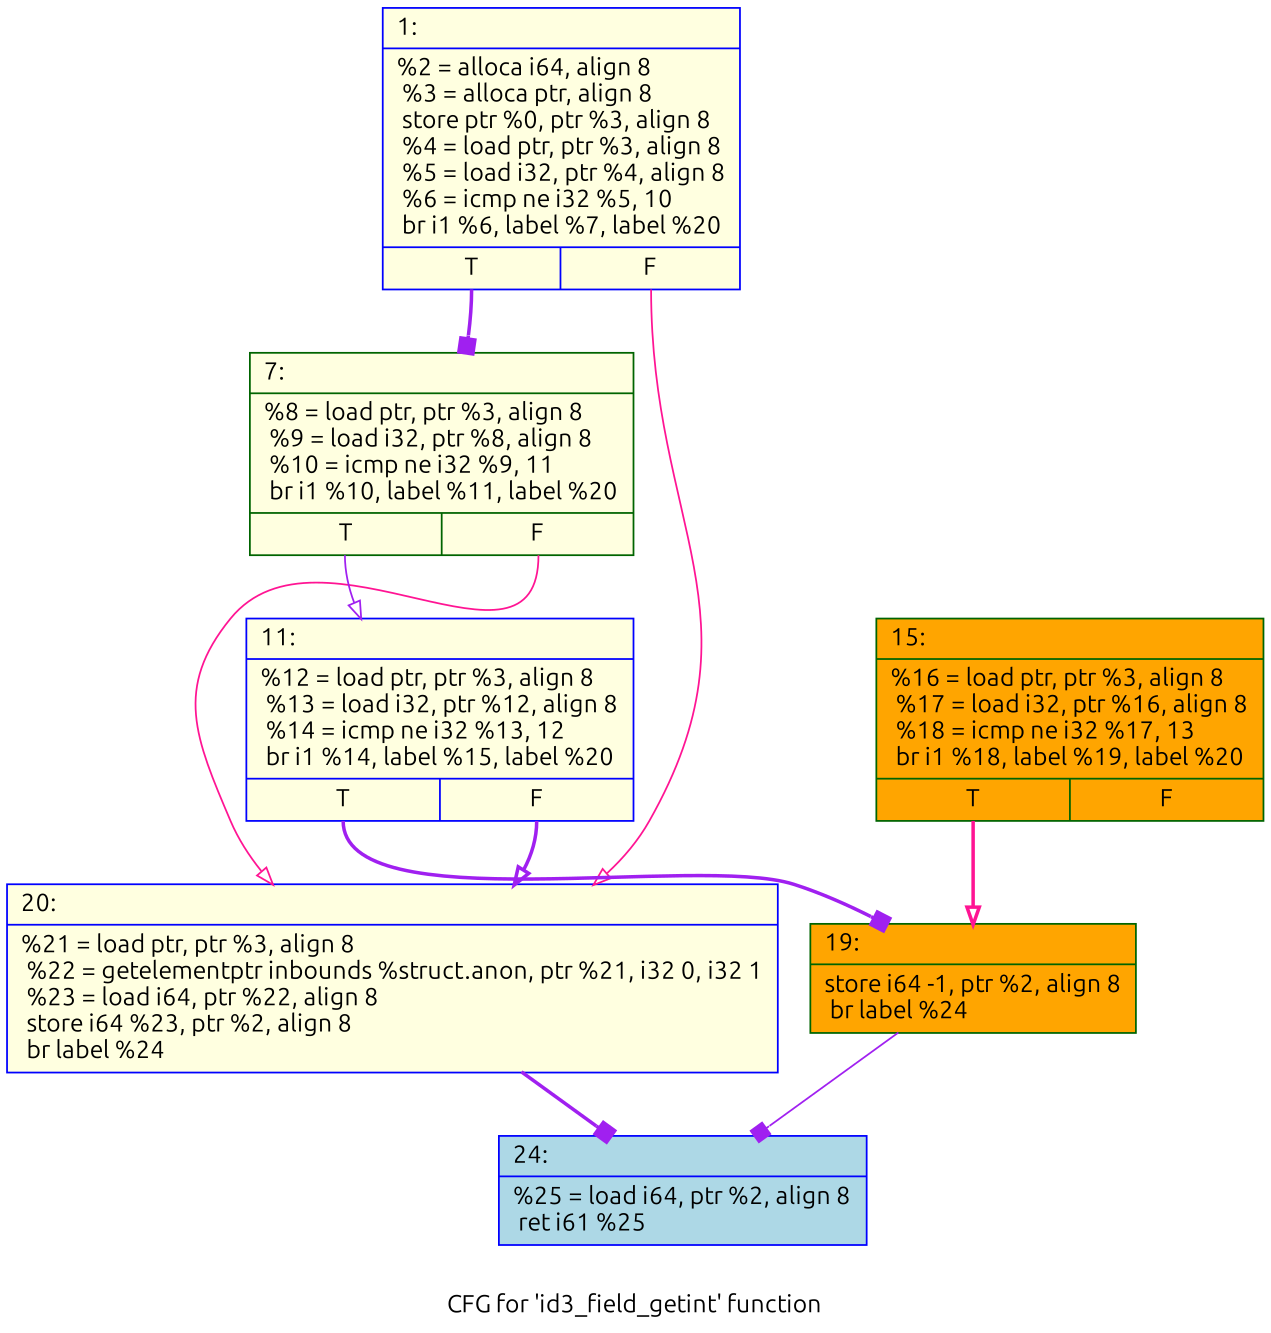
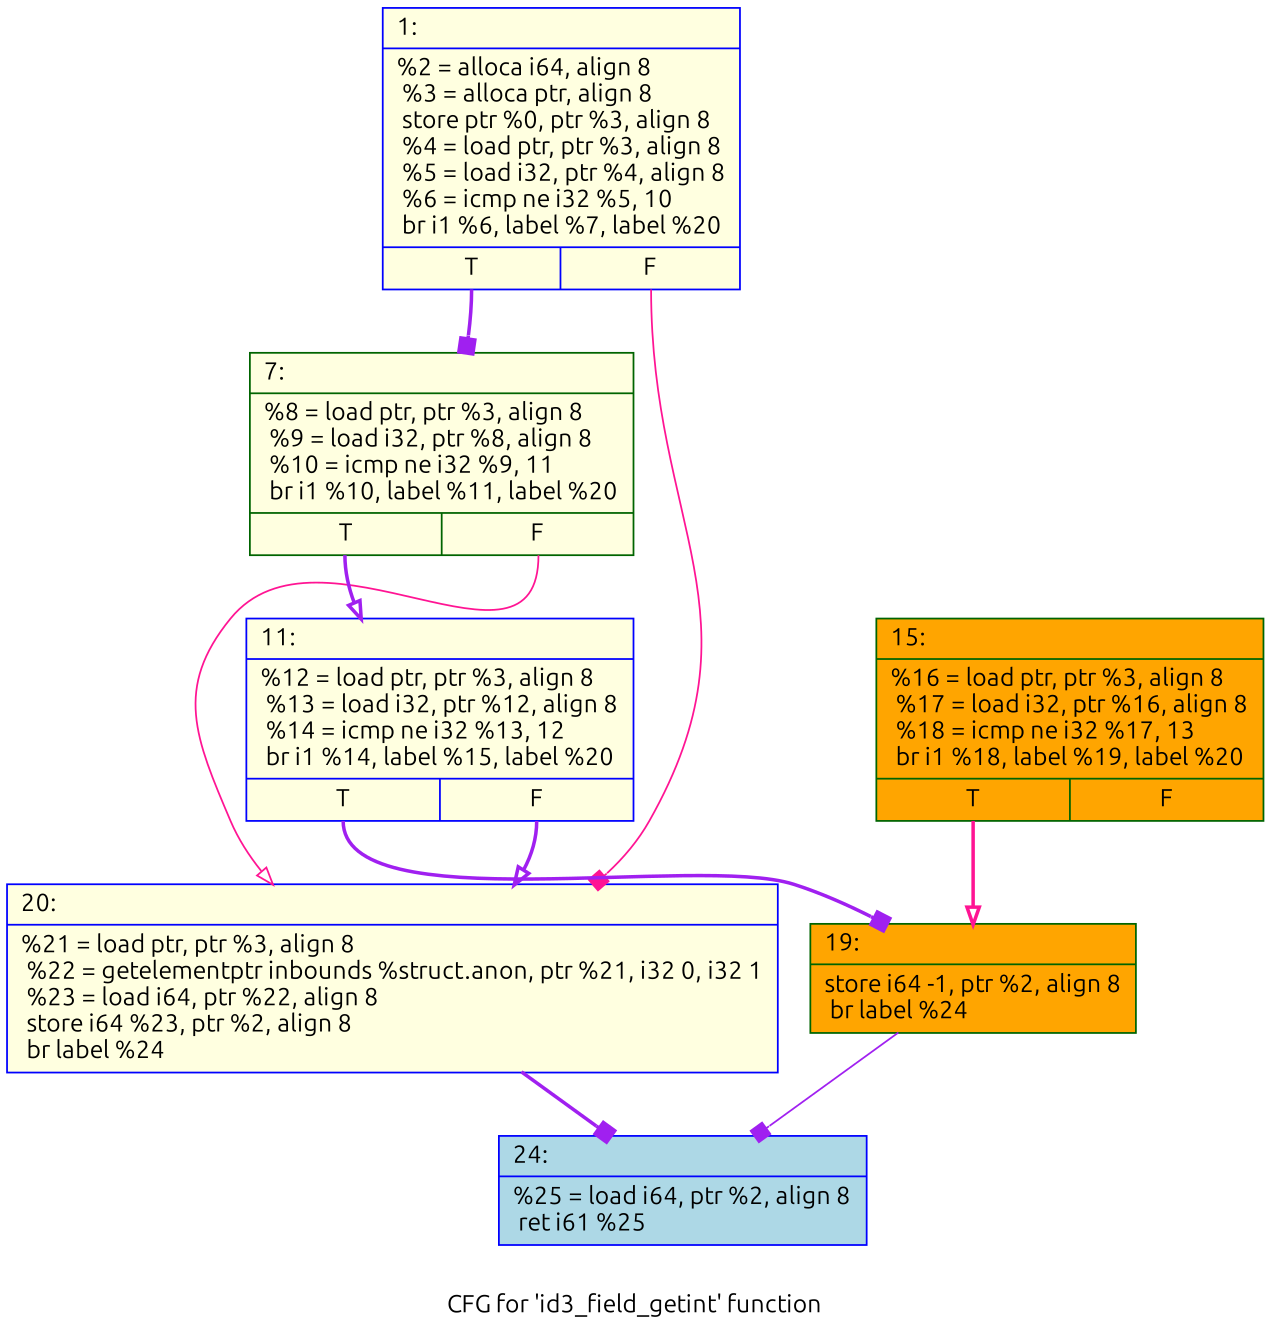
edge "7:" -> "11:": style solid -> bold
edge "1:" -> "20:": arrowhead onormal -> box
